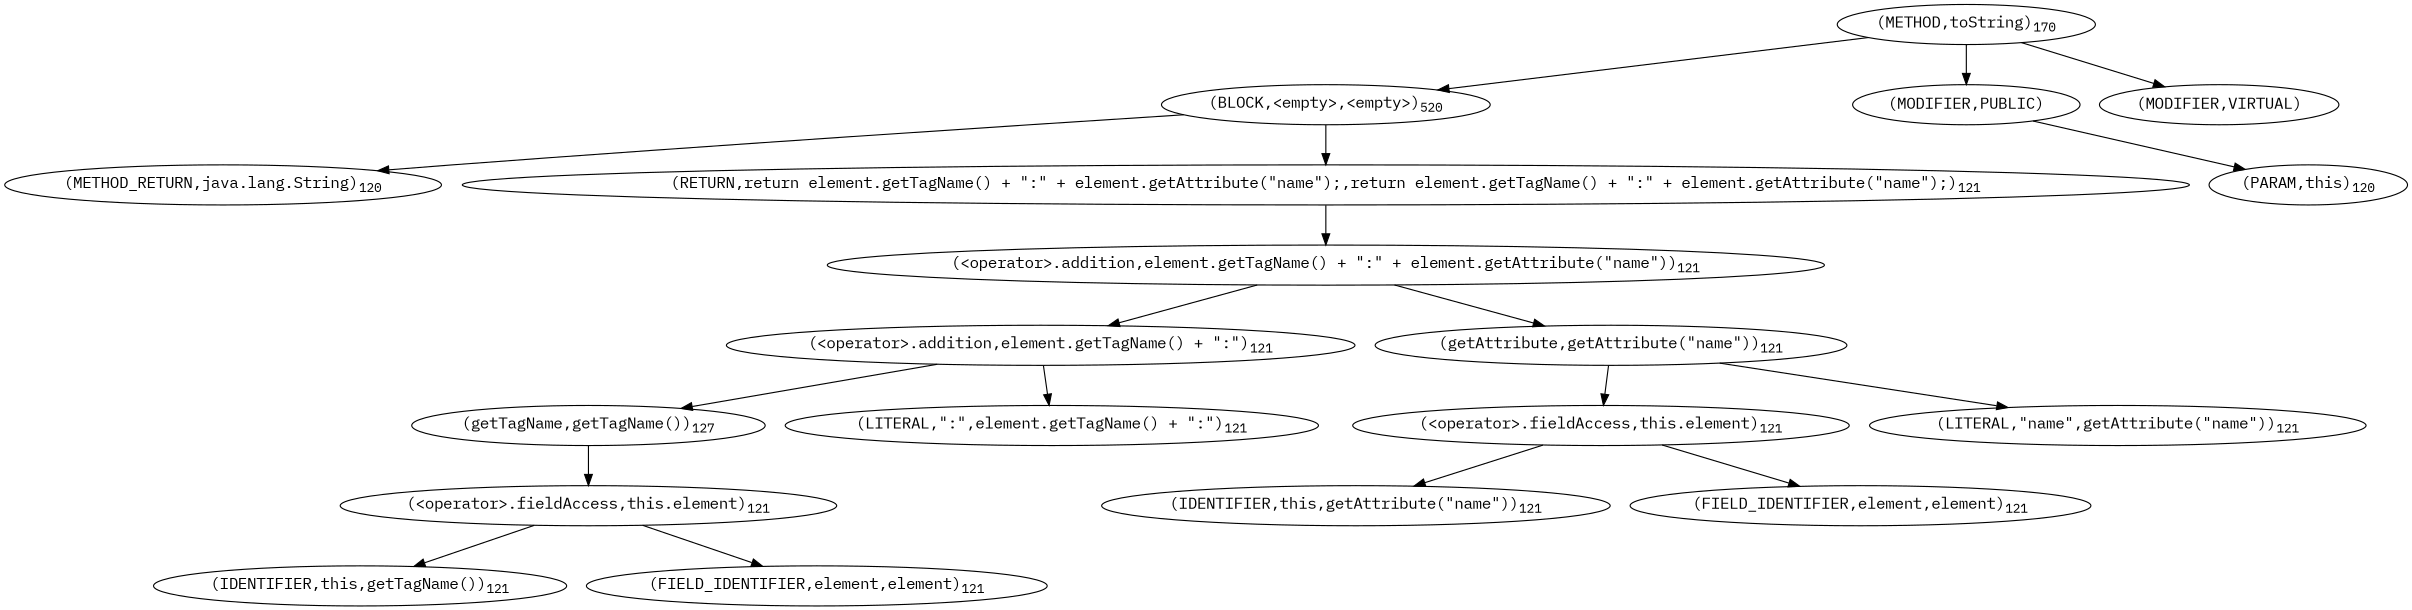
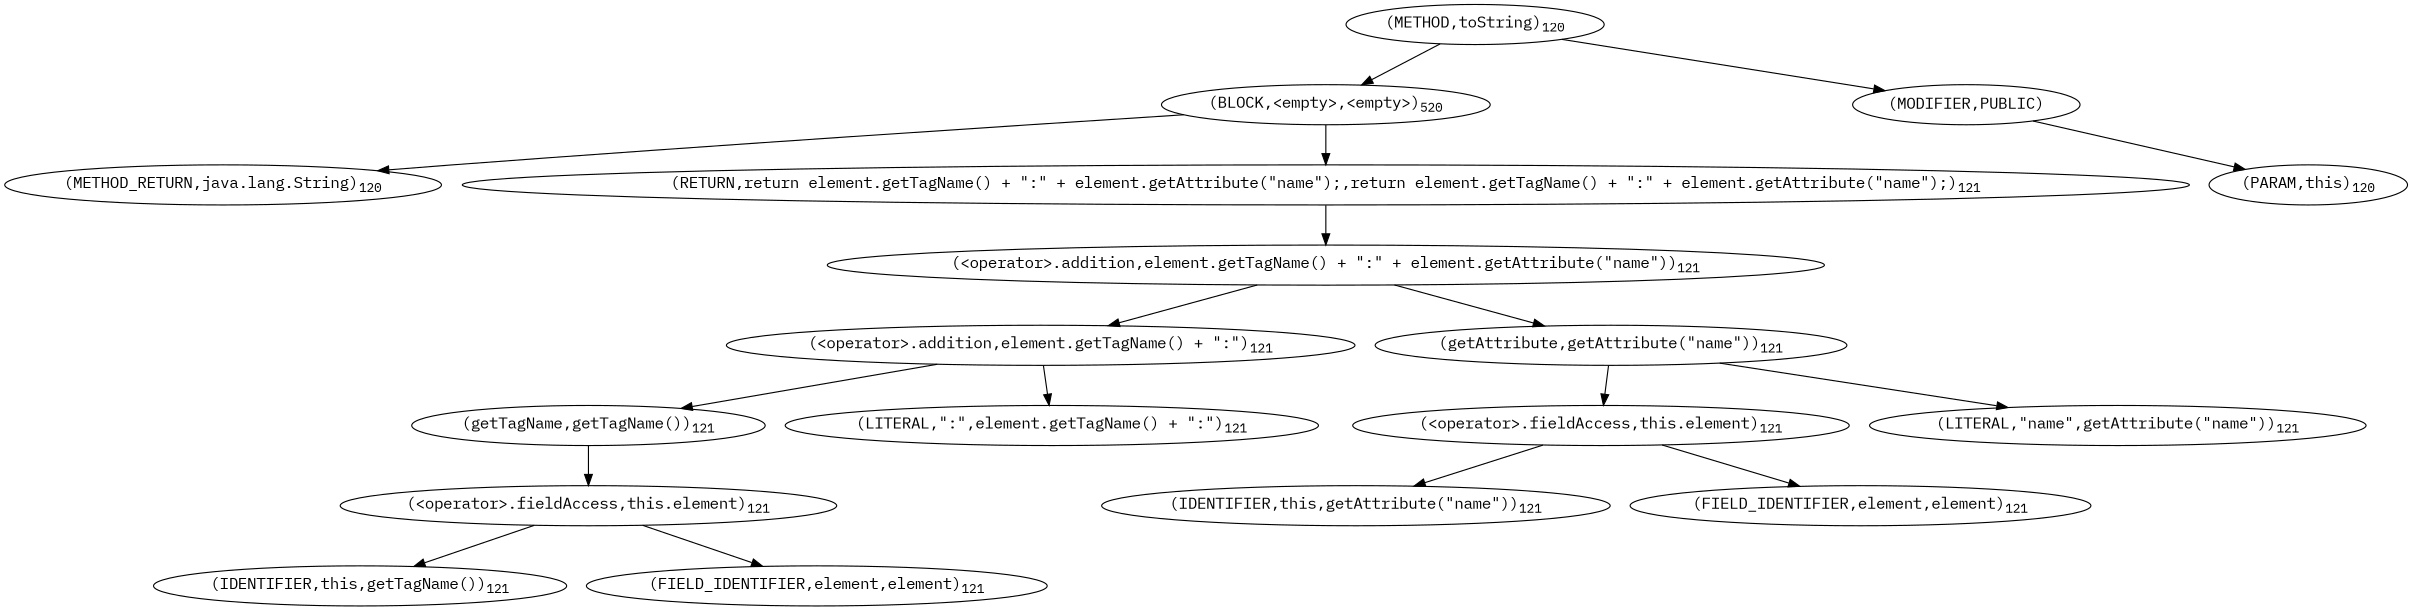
node "(METHOD,toString)": text "170" -> "120"
node "(MODIFIER,VIRTUAL)": removed
node "(getTagName,getTagName())": text "127" -> "121"
